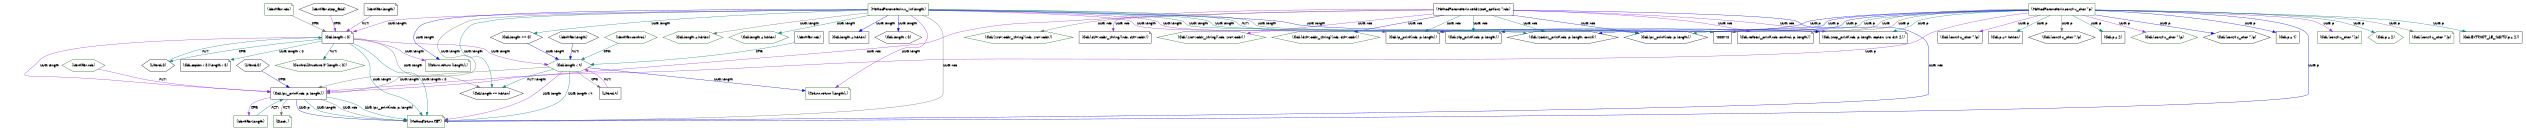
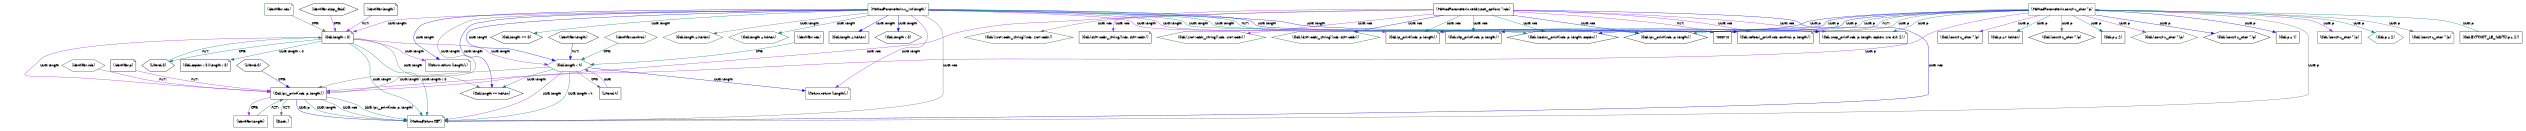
edge "(MethodParameterIn,u_int length)" -> "(Call,length -= hdrlen)": color teal -> blue
edge "(MethodParameterIn,const u_char *p)" -> "(Call,EXTRACT_LE_16BITS(p + 2))": reversed
edge "(MethodParameterIn,netdissect_options *ndo)" -> "1000118": added, label "AST:"
edge "(MethodParameterIn,u_int length)" -> "(Call,netbeui_print(ndo, control, p, length))": color gray40 -> blue
edge "(MethodParameterIn,const u_char *p)" -> "1000118": label "DDG: " -> "AST: "
node "(Call,isoclns_print(ndo, p, length, const))": label "(Call,isoclns_print(ndo, p, length, const))" -> "(Call,isoclns_print(ndo, p, length, caplen))"
edge "(Call,length == 0)" -> "(Call,length < 4)": now "(MethodParameterIn,u_int length)" -> "(Call,length < 4)"
node "(Identifier,p)": added
node "(ControlStructure,if (length < 3))": removed
edge "(Call,length < 4)" -> "(Call,length -= hdrlen)": label "AST: length" -> "DDG: length"
edge "(Literal,4)" -> "(Call,length < 4)": label "AST: " -> "DDG: "
edge "(MethodParameterIn,const u_char *p)" -> "(MethodReturn,RET)": color blue -> gray40
